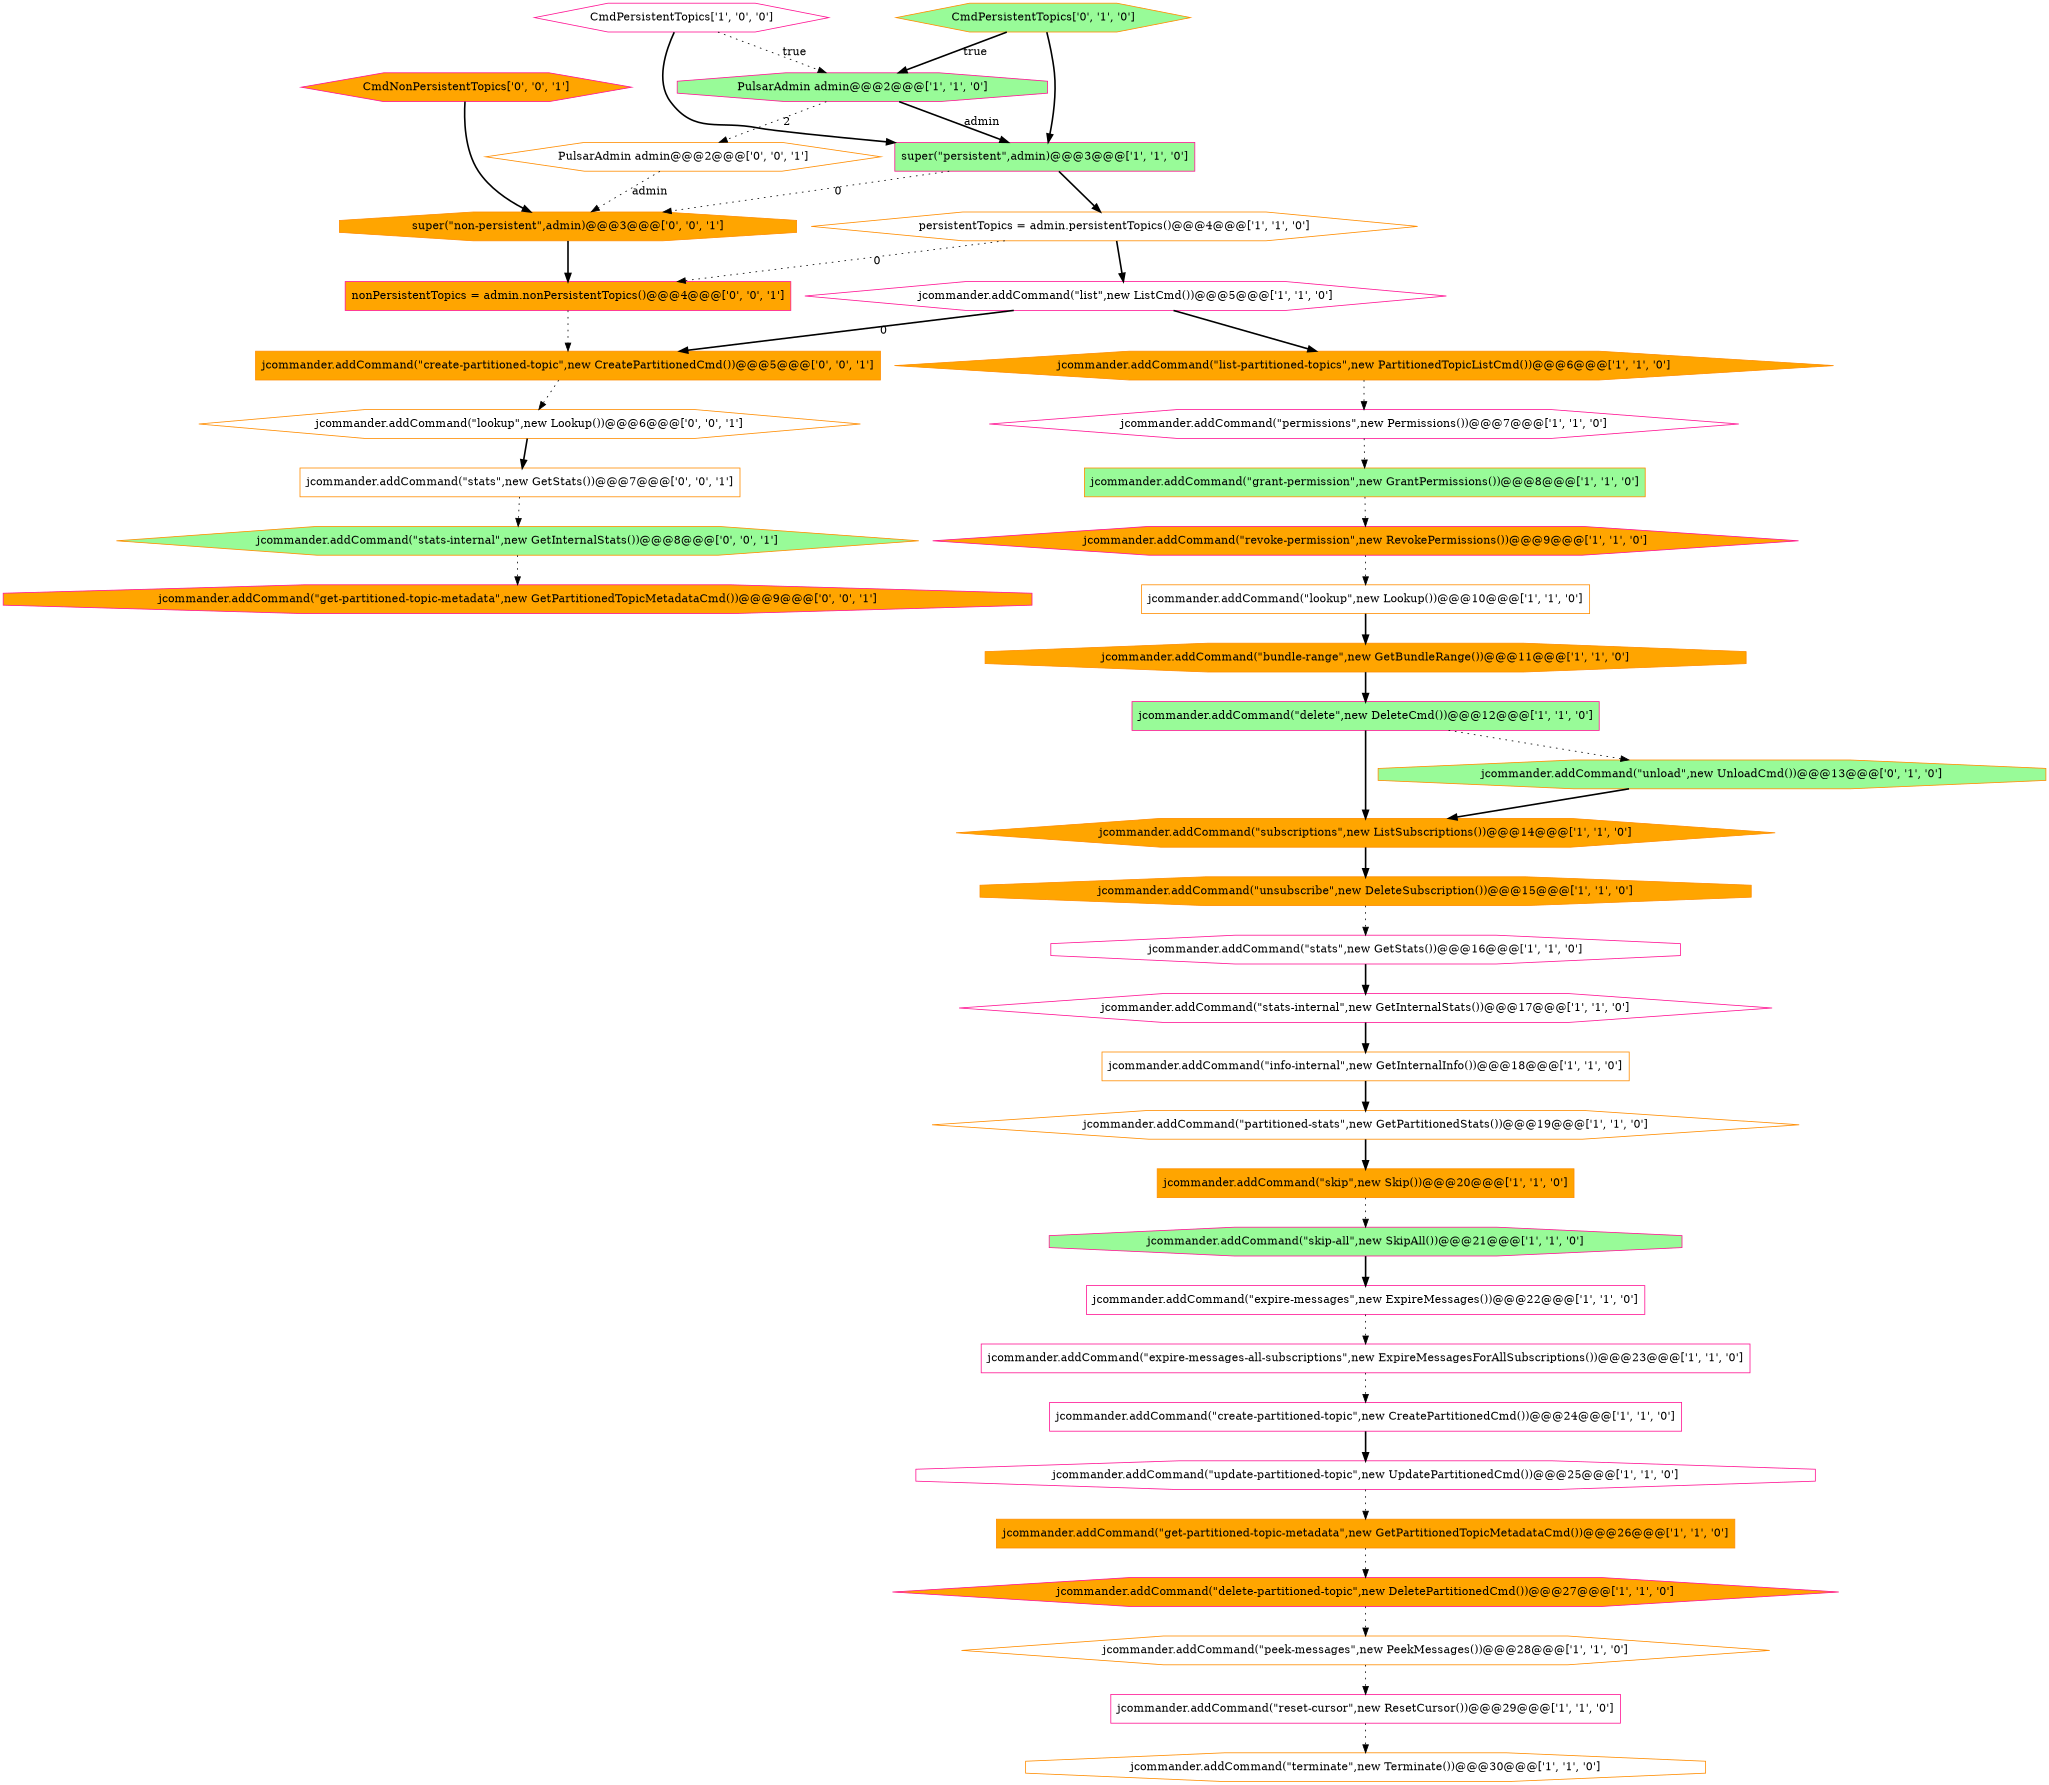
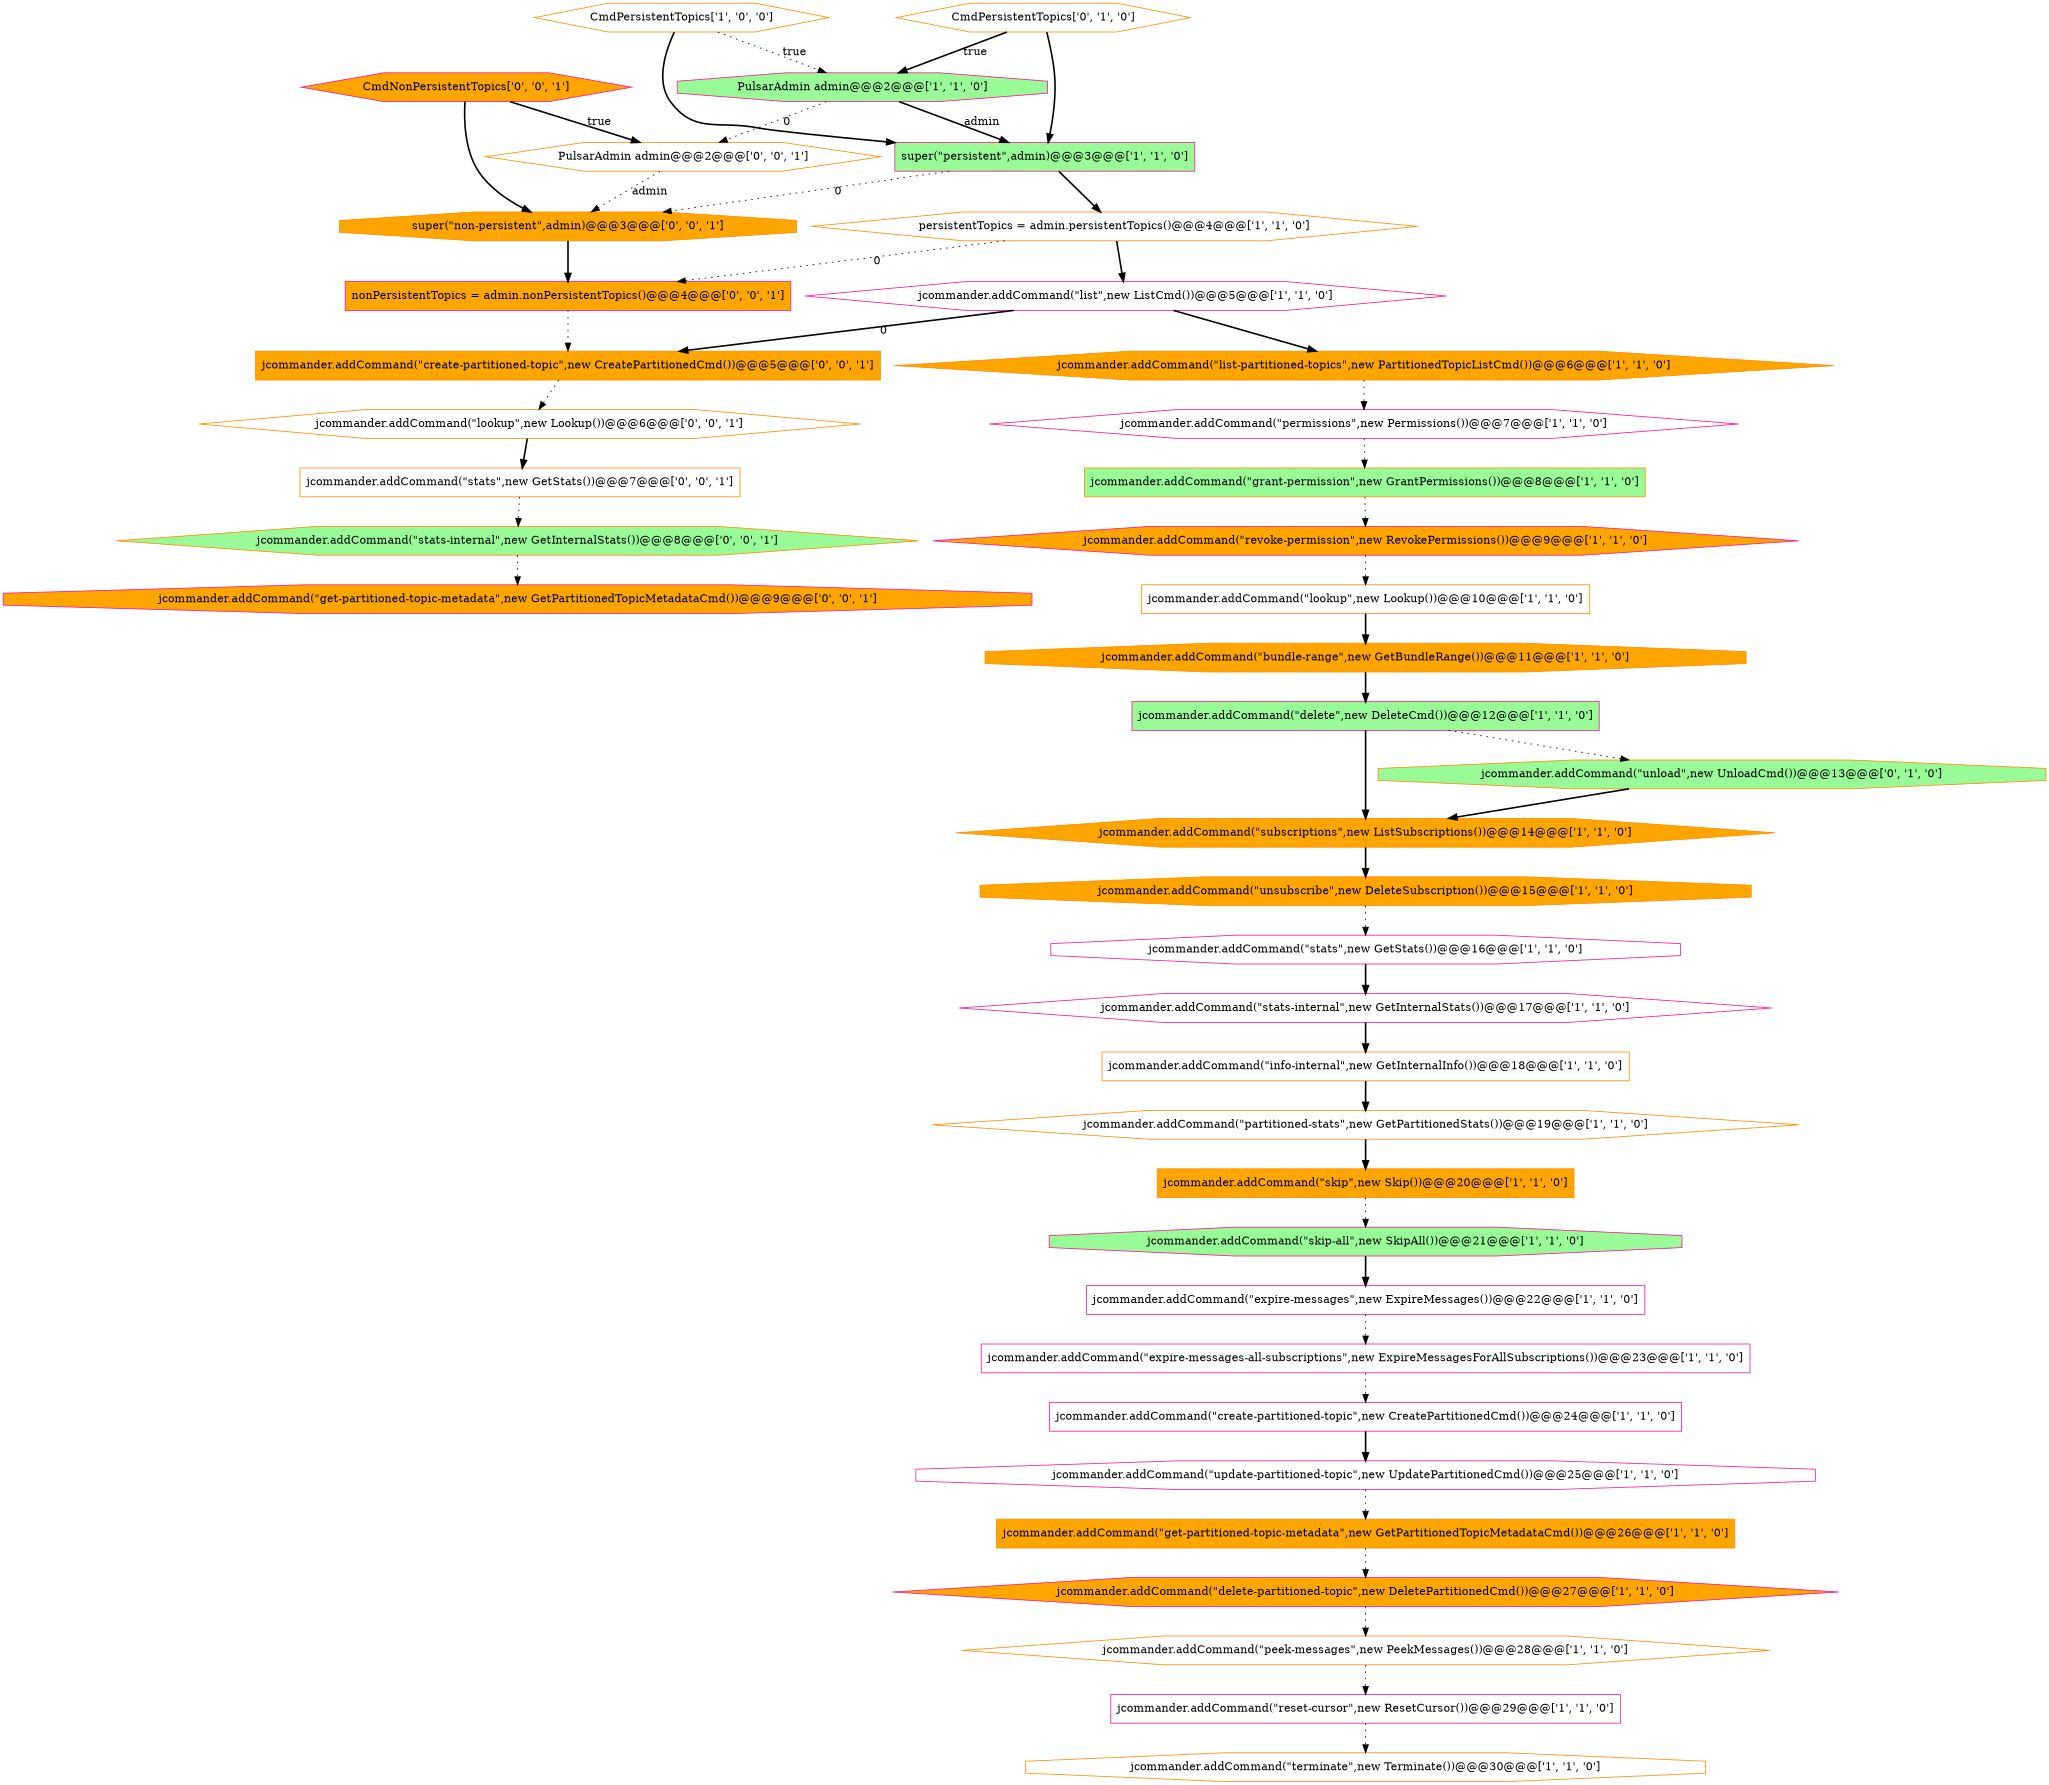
node "CmdPersistentTopics['1', '0', '0']": color deeppink -> darkorange
node "CmdPersistentTopics['0', '1', '0']": fillcolor palegreen -> white
edge "CmdNonPersistentTopics['0', '0', '1']" -> "PulsarAdmin admin@@@2@@@['0', '0', '1']": added, label "true"
edge "PulsarAdmin admin@@@2@@@['1', '1', '0']" -> "PulsarAdmin admin@@@2@@@['0', '0', '1']": label "2" -> "0"
